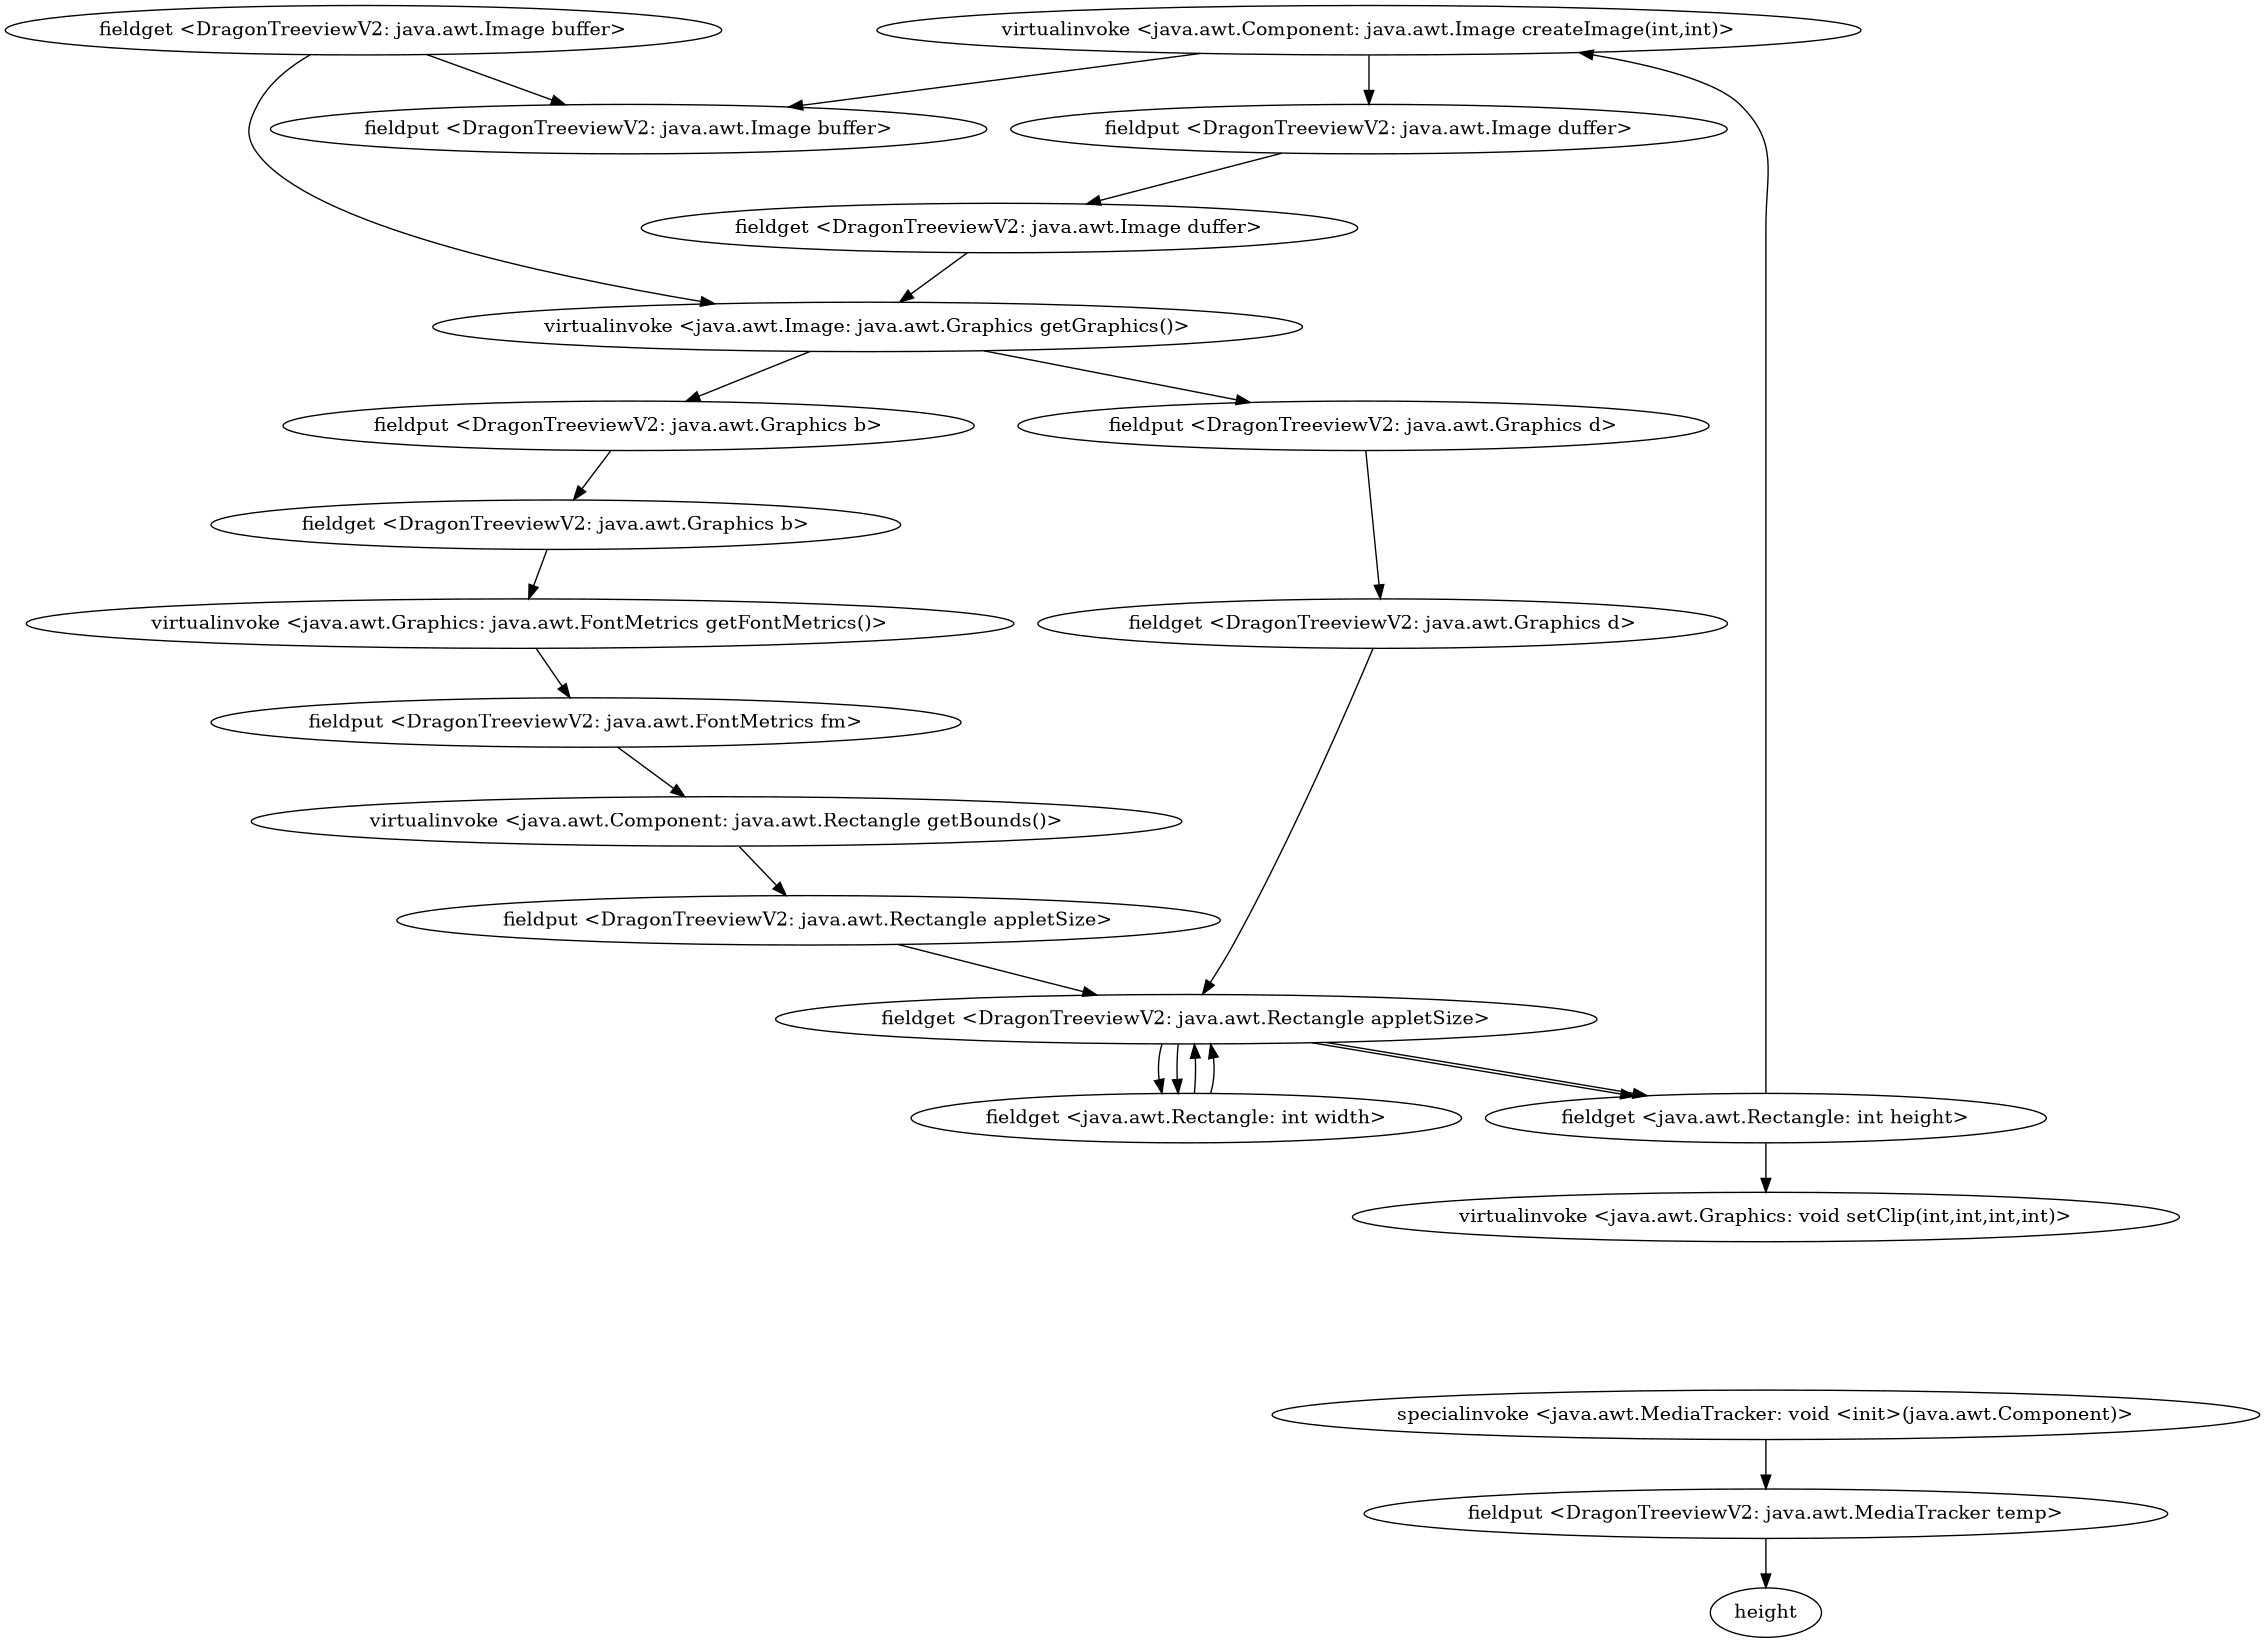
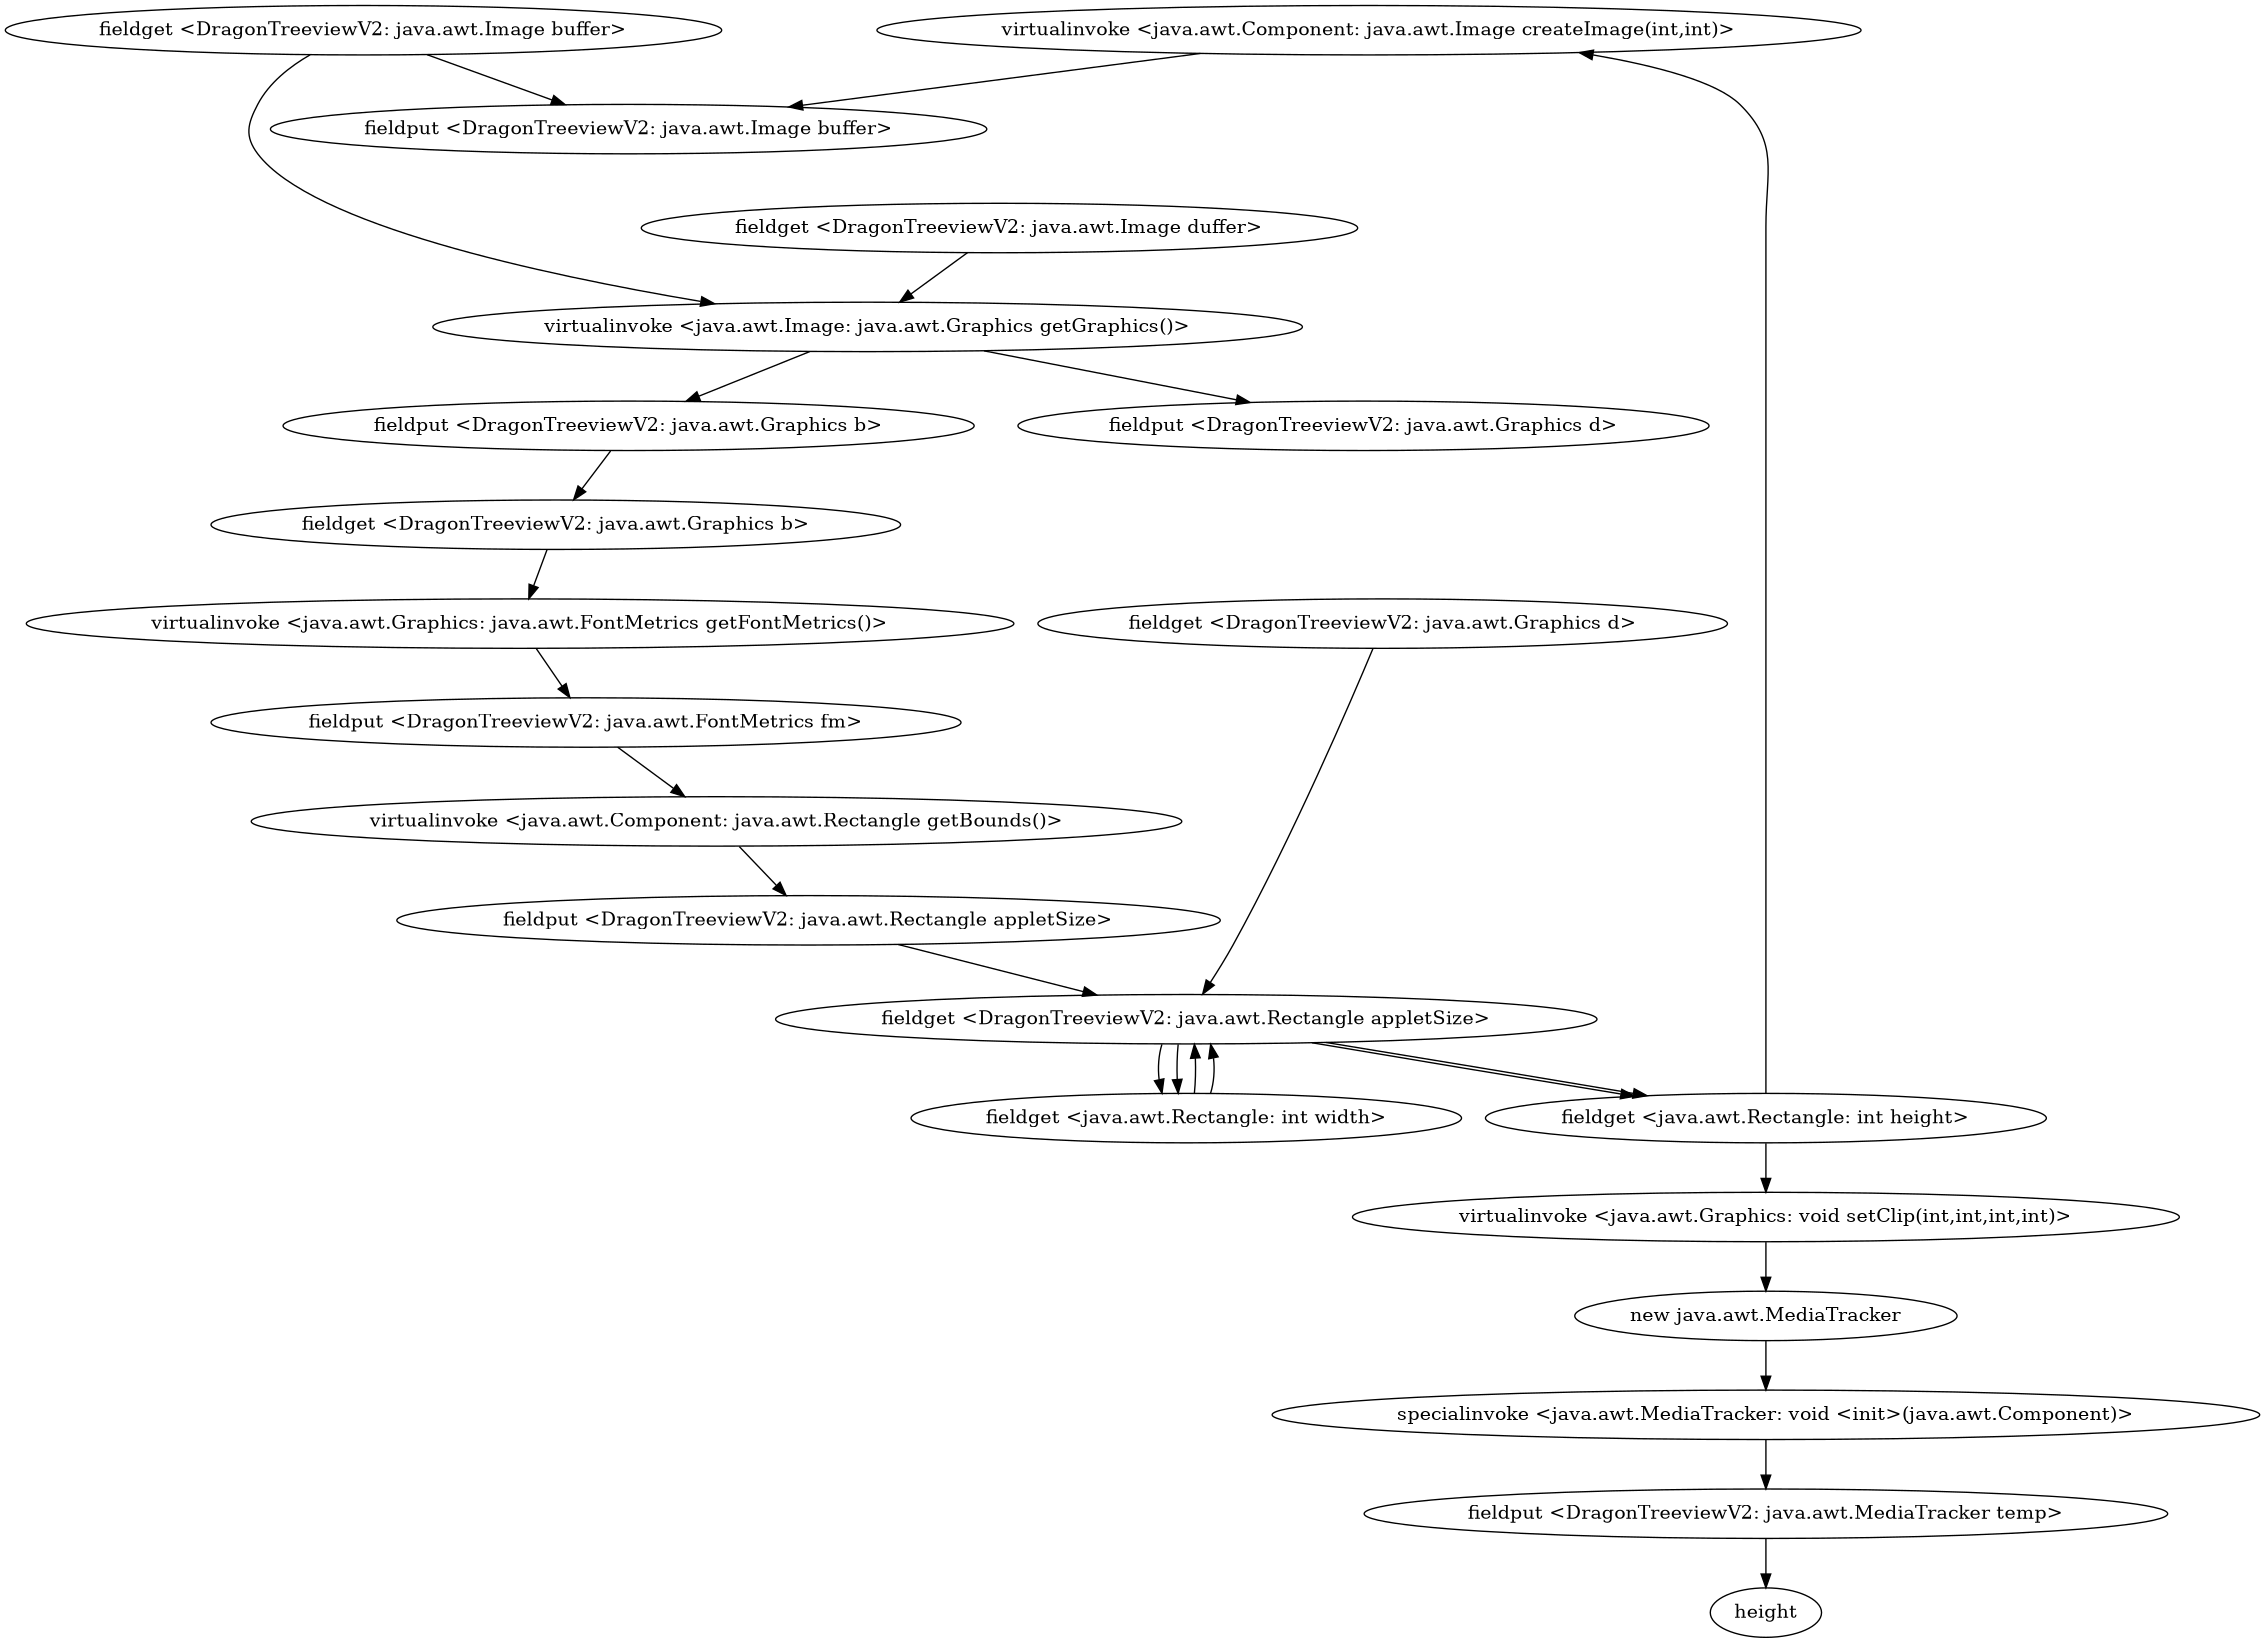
node "fieldput <DragonTreeviewV2: java.awt.Image duffer>": removed
edge "fieldput <DragonTreeviewV2: java.awt.Graphics d>" -> "fieldget <DragonTreeviewV2: java.awt.Graphics d>": removed
node "new java.awt.MediaTracker": added
